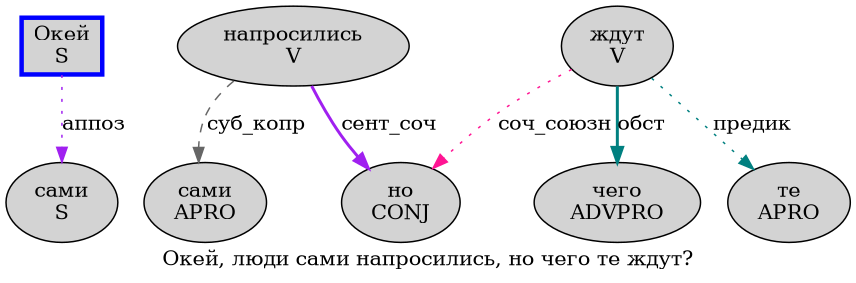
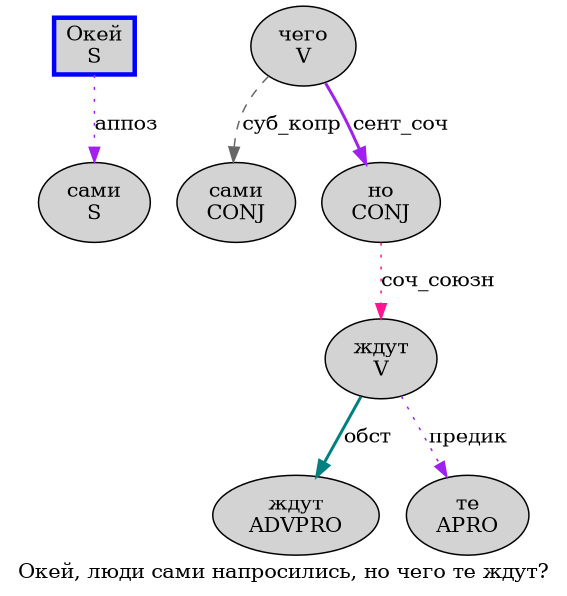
node "напросились V": label "напросились V" -> "чего V"
edge "ждут V" -> "но CONJ": reversed
edge "ждут V" -> "те APRO": color teal -> purple
node "сами APRO": label "сами APRO" -> "сами CONJ"
node "чего ADVPRO": label "чего ADVPRO" -> "ждут ADVPRO"
